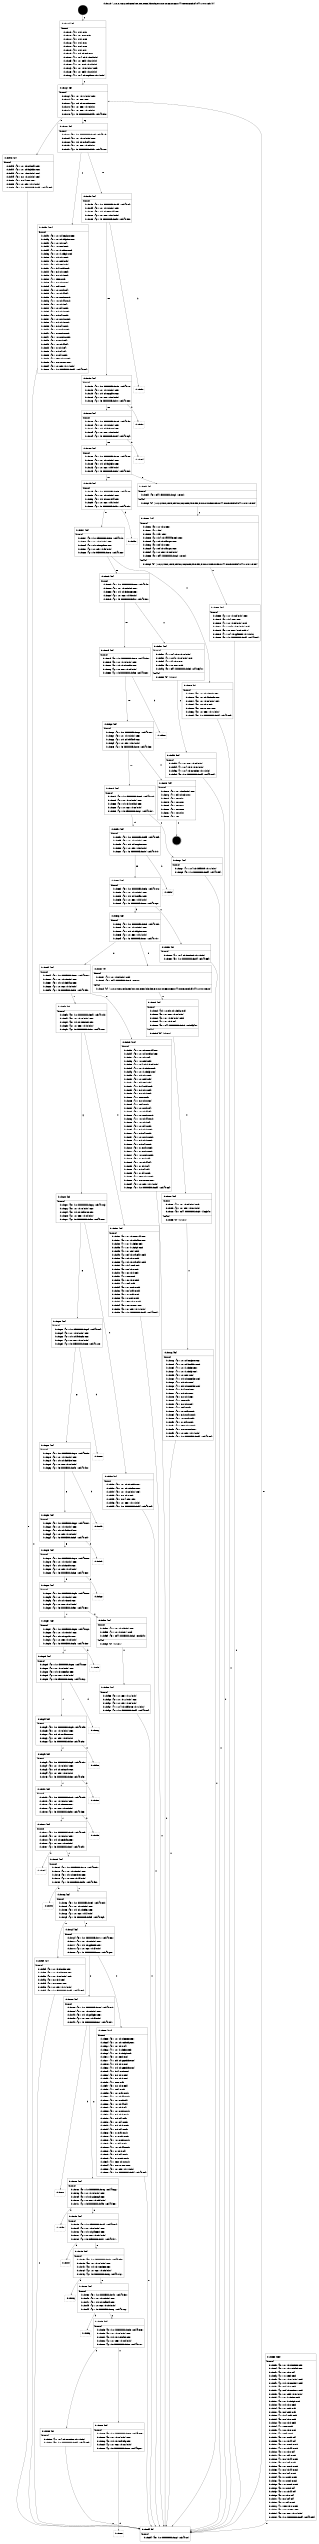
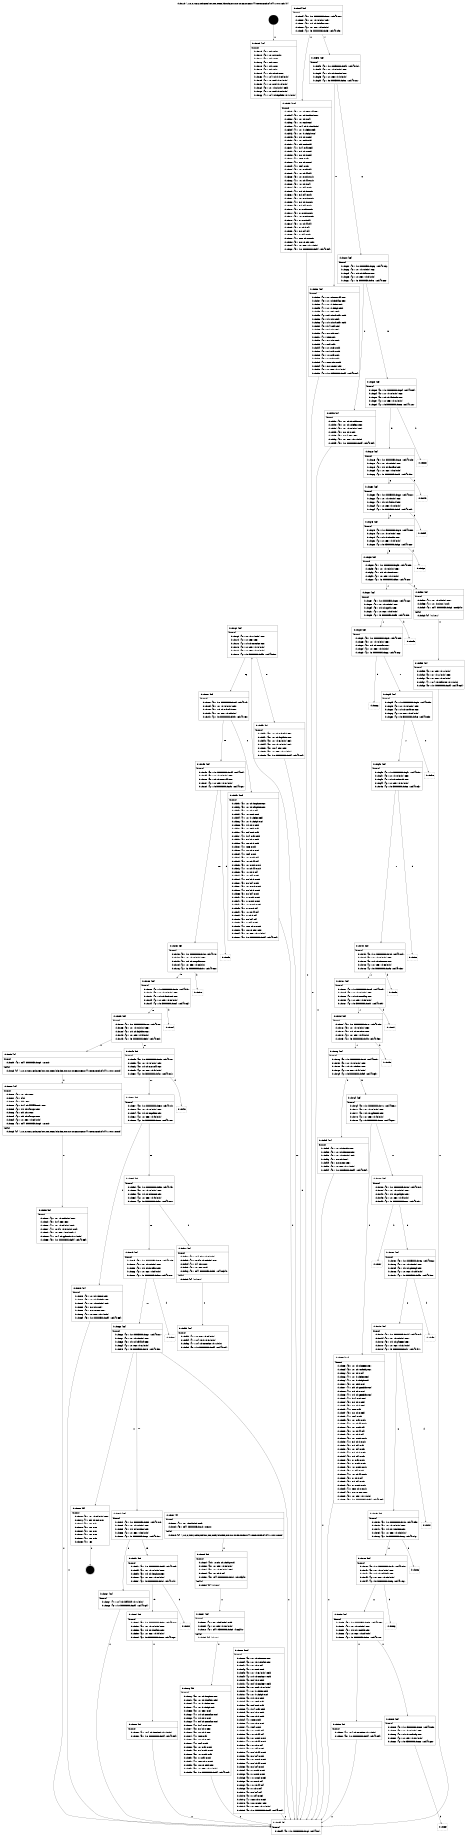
edge "0x401440 [45]" -> "0x40146d [23]": removed, label "1"
node "0x4015c6 [25]": removed
edge "0x4019db [23]" -> "0x40229f [5]": now "0x401562 [25]" -> "0x40229f [5]"
